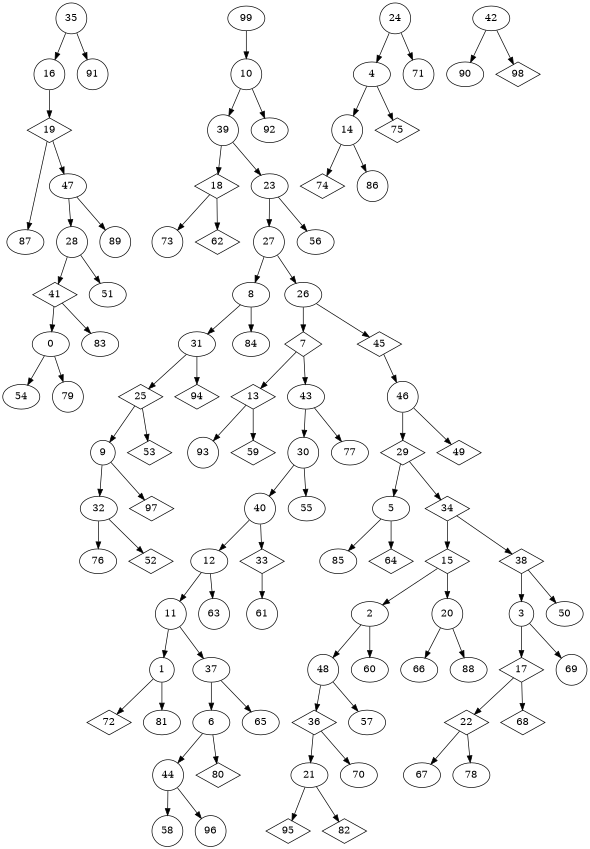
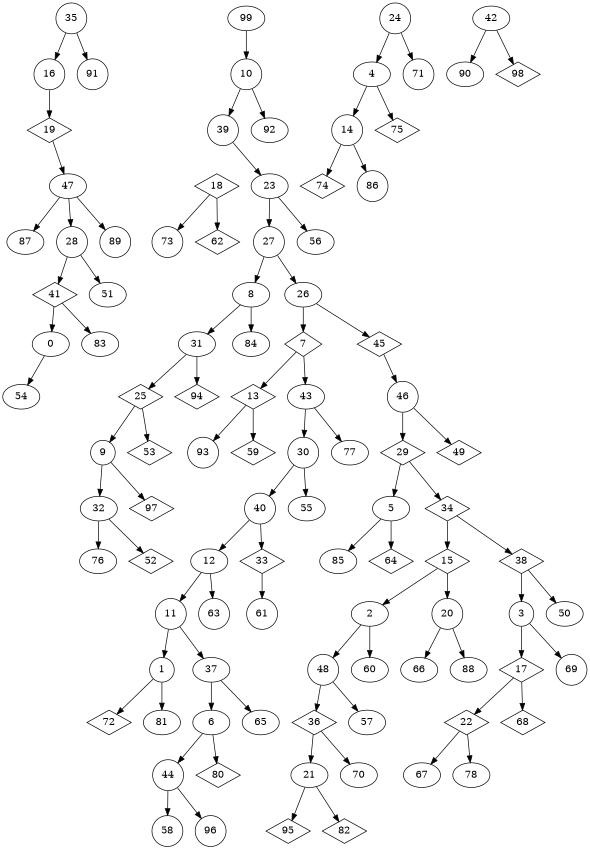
edge "39" -> "18": removed
edge "19" -> "87": now "47" -> "87"
node "79": removed
